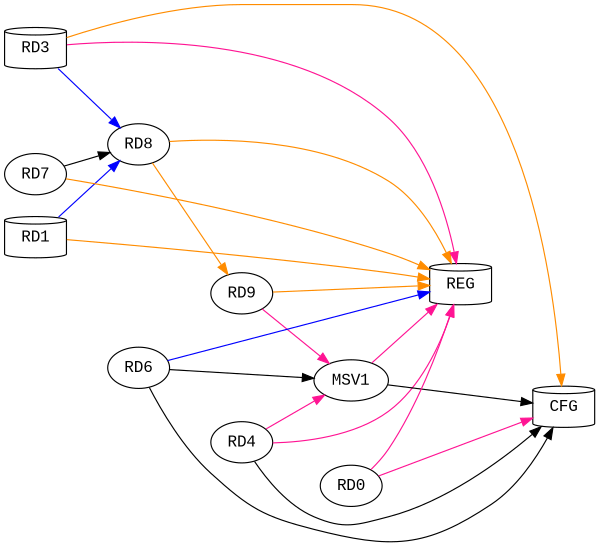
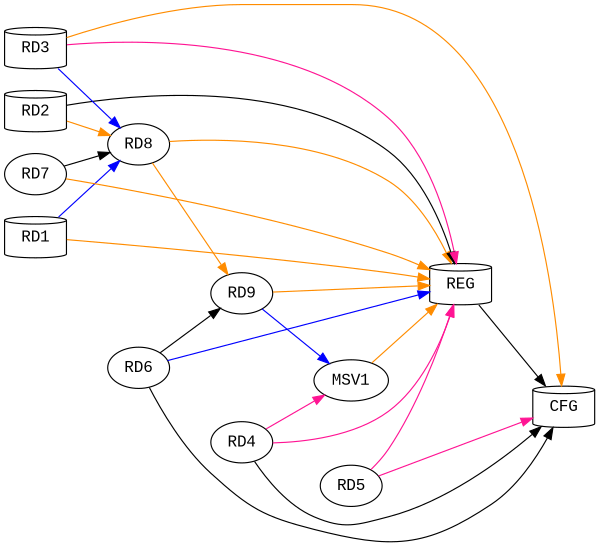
node "RD2": added
edge "RD9" -> "MSV1": color deeppink -> blue
edge "MSV1" -> "REG": color deeppink -> darkorange
edge "RD6" -> "MSV1": now "RD6" -> "RD9"
edge "MSV1" -> "CFG": now "REG" -> "CFG"
node "RD0": label "RD0" -> "RD5"
